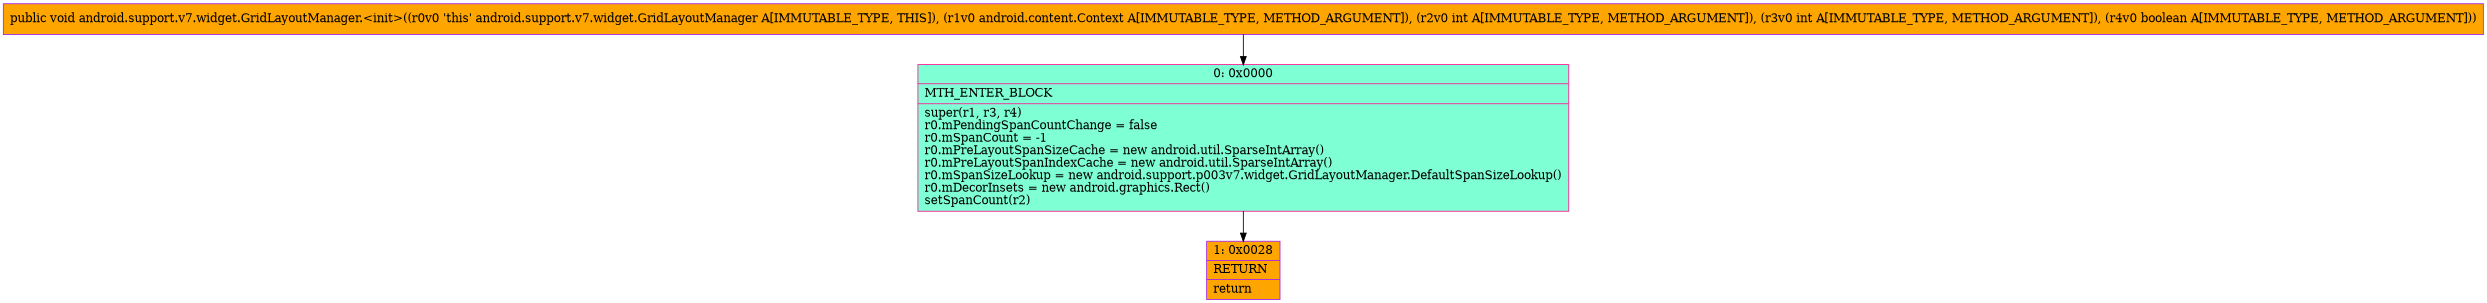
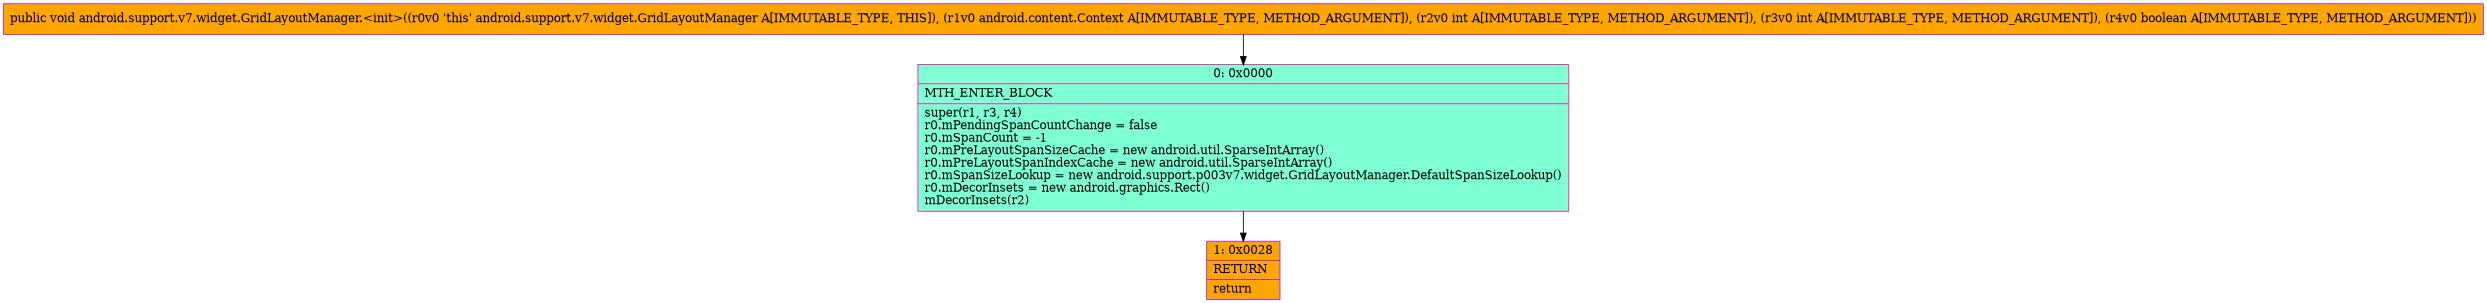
node "0: 0x0000": text "setSpanCount(r2)" -> "mDecorInsets(r2)"
